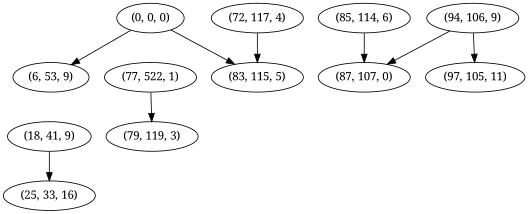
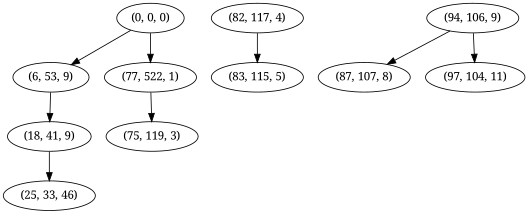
node "(72, 117, 4)": label "(72, 117, 4)" -> "(82, 117, 4)"
node "(85, 114, 6)": removed
edge "(0, 0, 0)" -> "(83, 115, 5)": now "(0, 0, 0)" -> "(77, 522, 1)"
node "(87, 107, 0)": label "(87, 107, 0)" -> "(87, 107, 8)"
node "(97, 105, 11)": label "(97, 105, 11)" -> "(97, 104, 11)"
edge "(6, 53, 9)" -> "(18, 41, 9)": added
node "(79, 119, 3)": label "(79, 119, 3)" -> "(75, 119, 3)"
node "(25, 33, 16)": label "(25, 33, 16)" -> "(25, 33, 46)"
